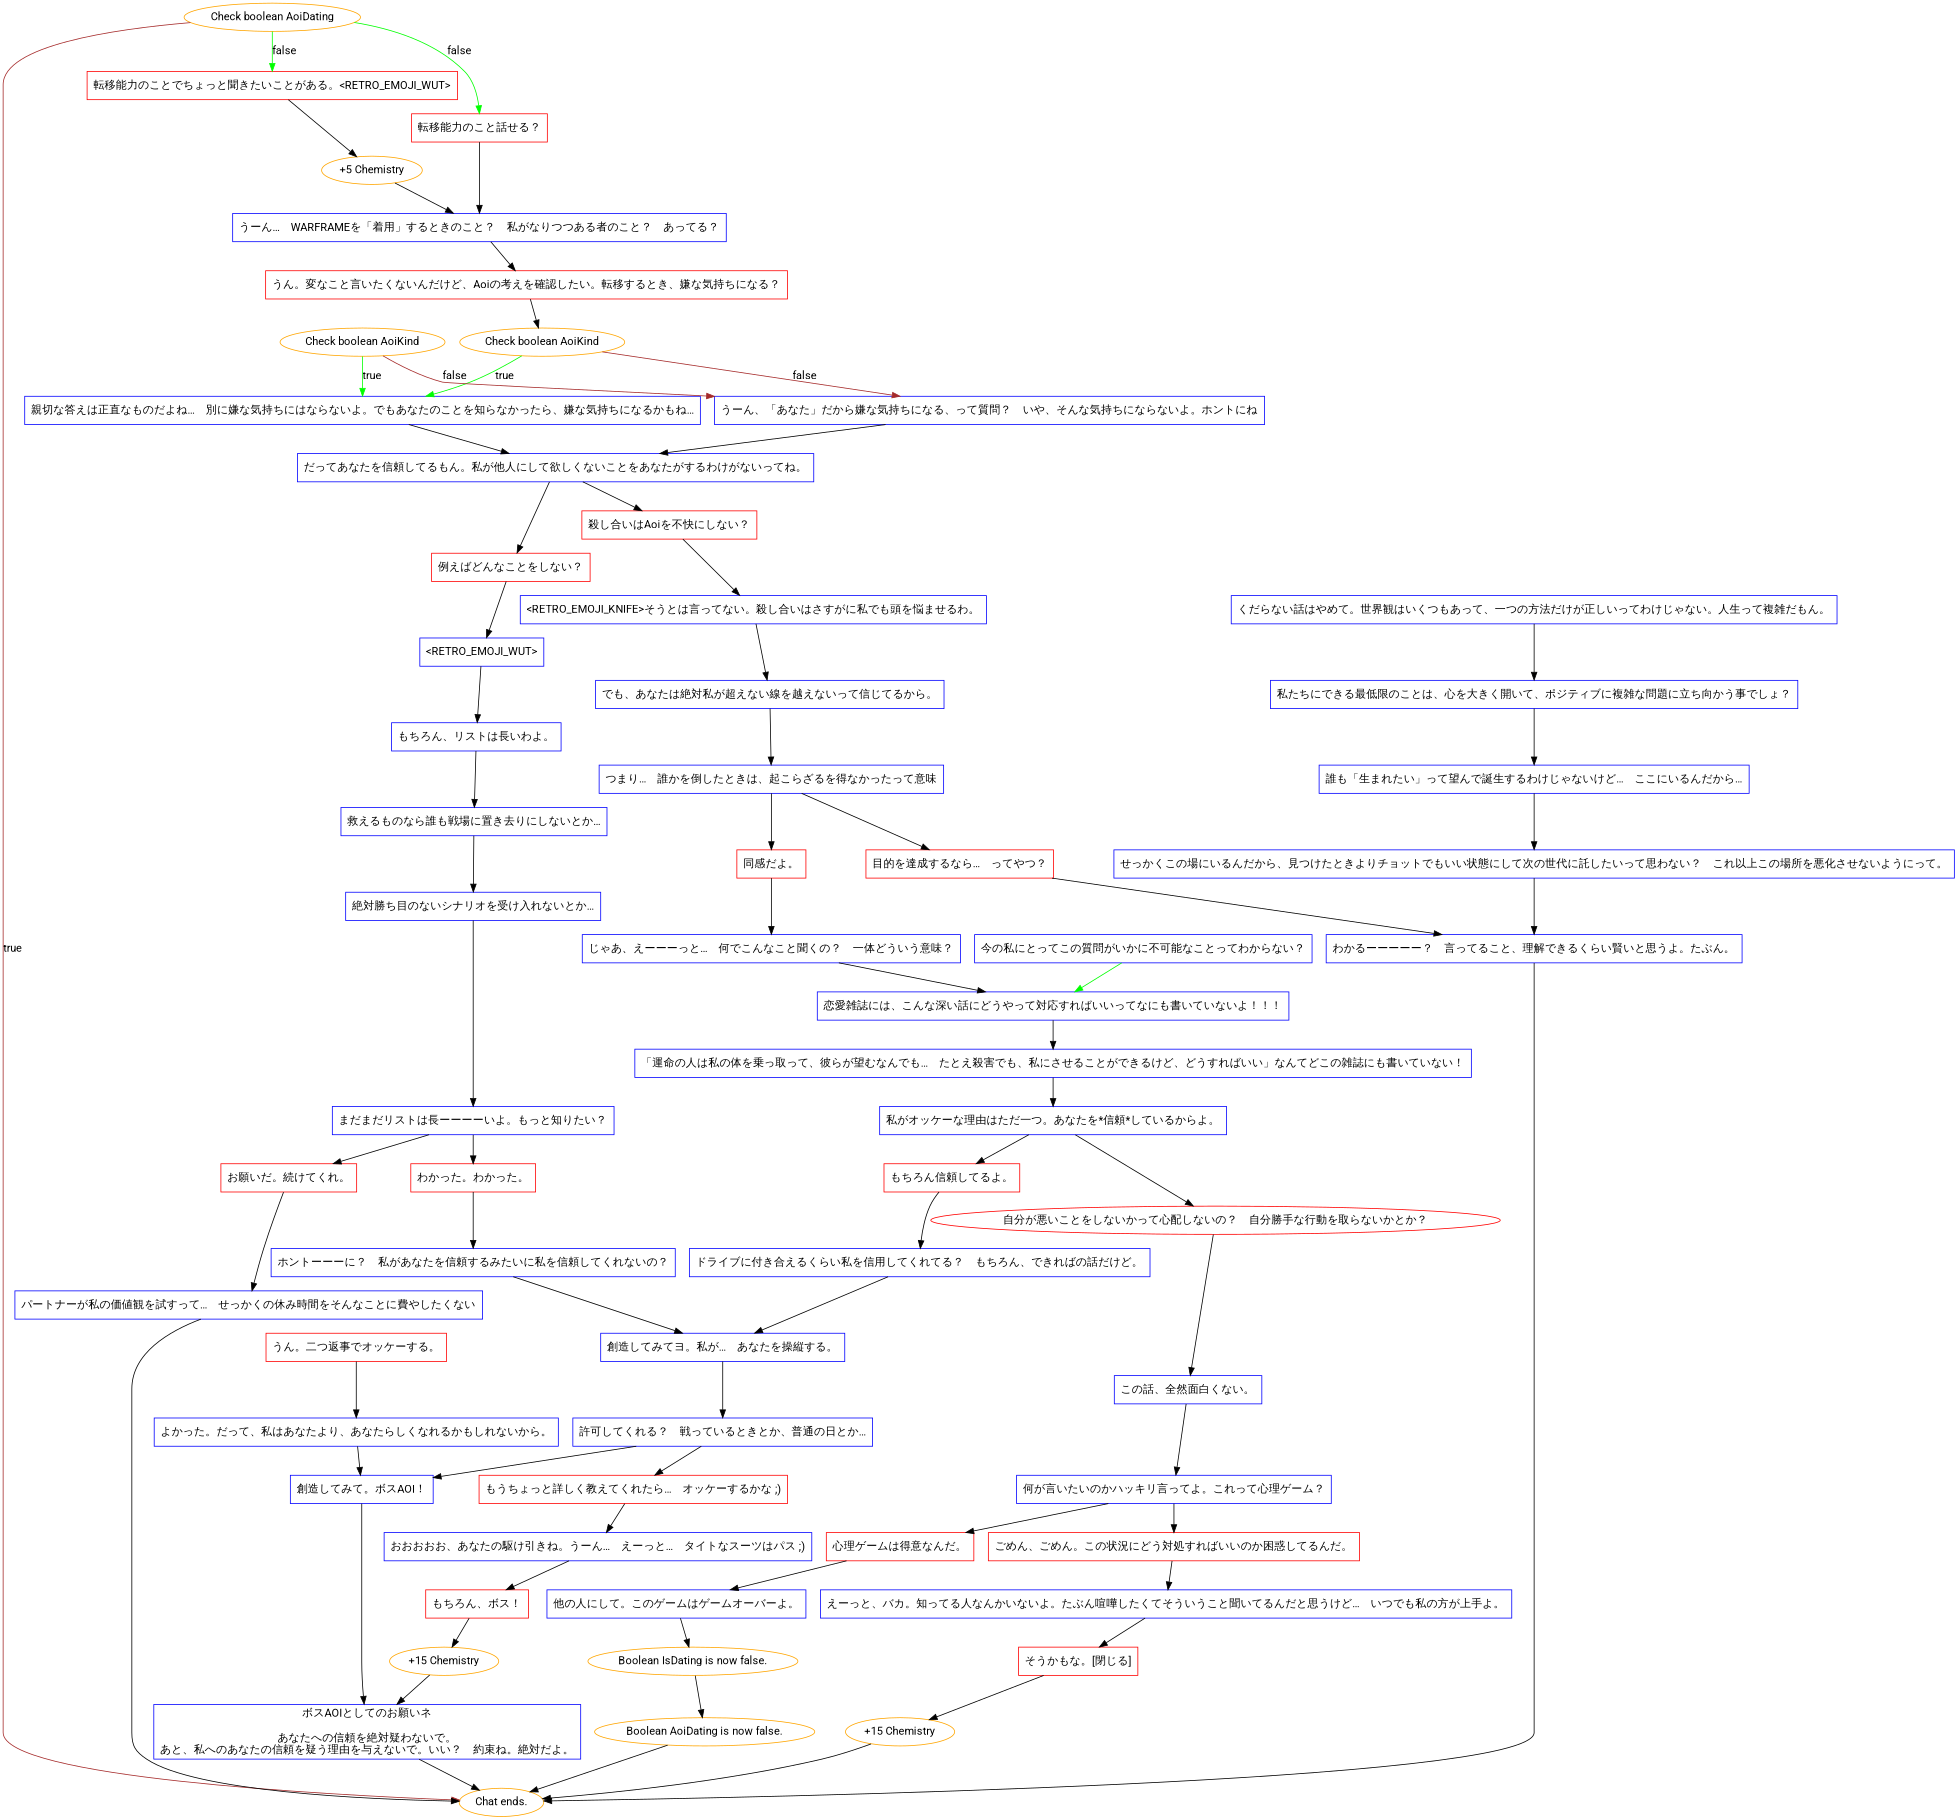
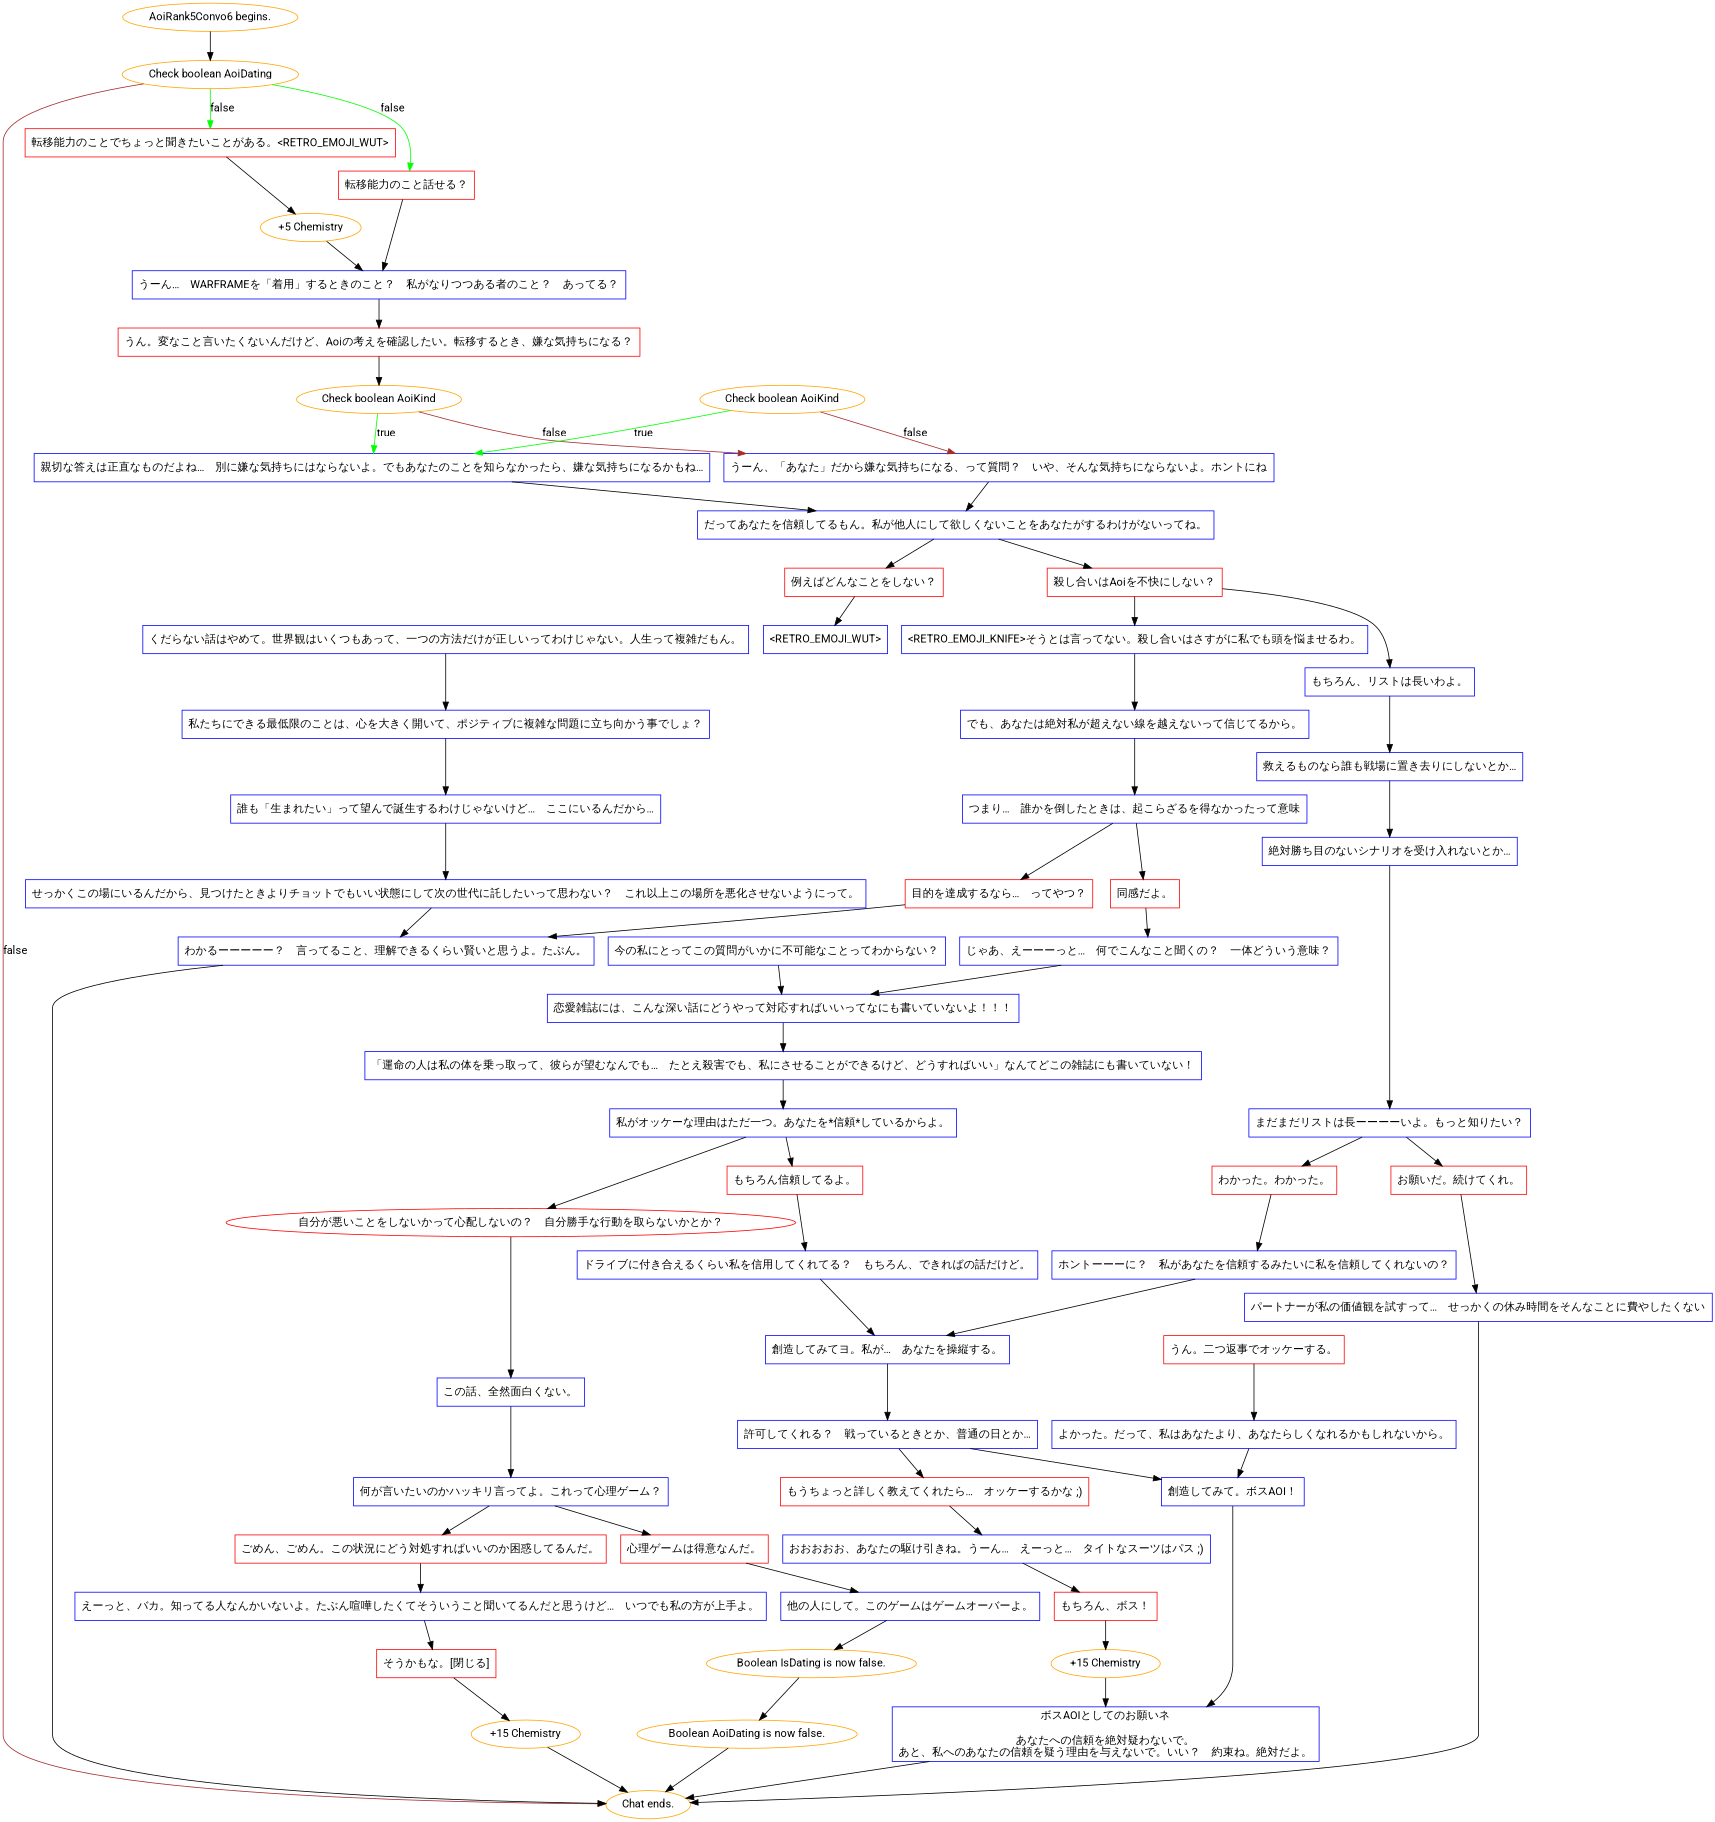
node "AoiRank5Convo6 begins.": added
edge "<RETRO_EMOJI_WUT>" -> "もちろん、リストは長いわよ。": now "殺し合いはAoiを不快にしない？" -> "もちろん、リストは長いわよ。"
edge "Check boolean AoiDating" -> "Chat ends.": label "true" -> "false"
edge "今の私にとってこの質問がいかに不可能なことってわからない？" -> "恋愛雑誌には、こんな深い話にどうやって対応すればいいってなにも書いていないよ！！！": color green -> black
